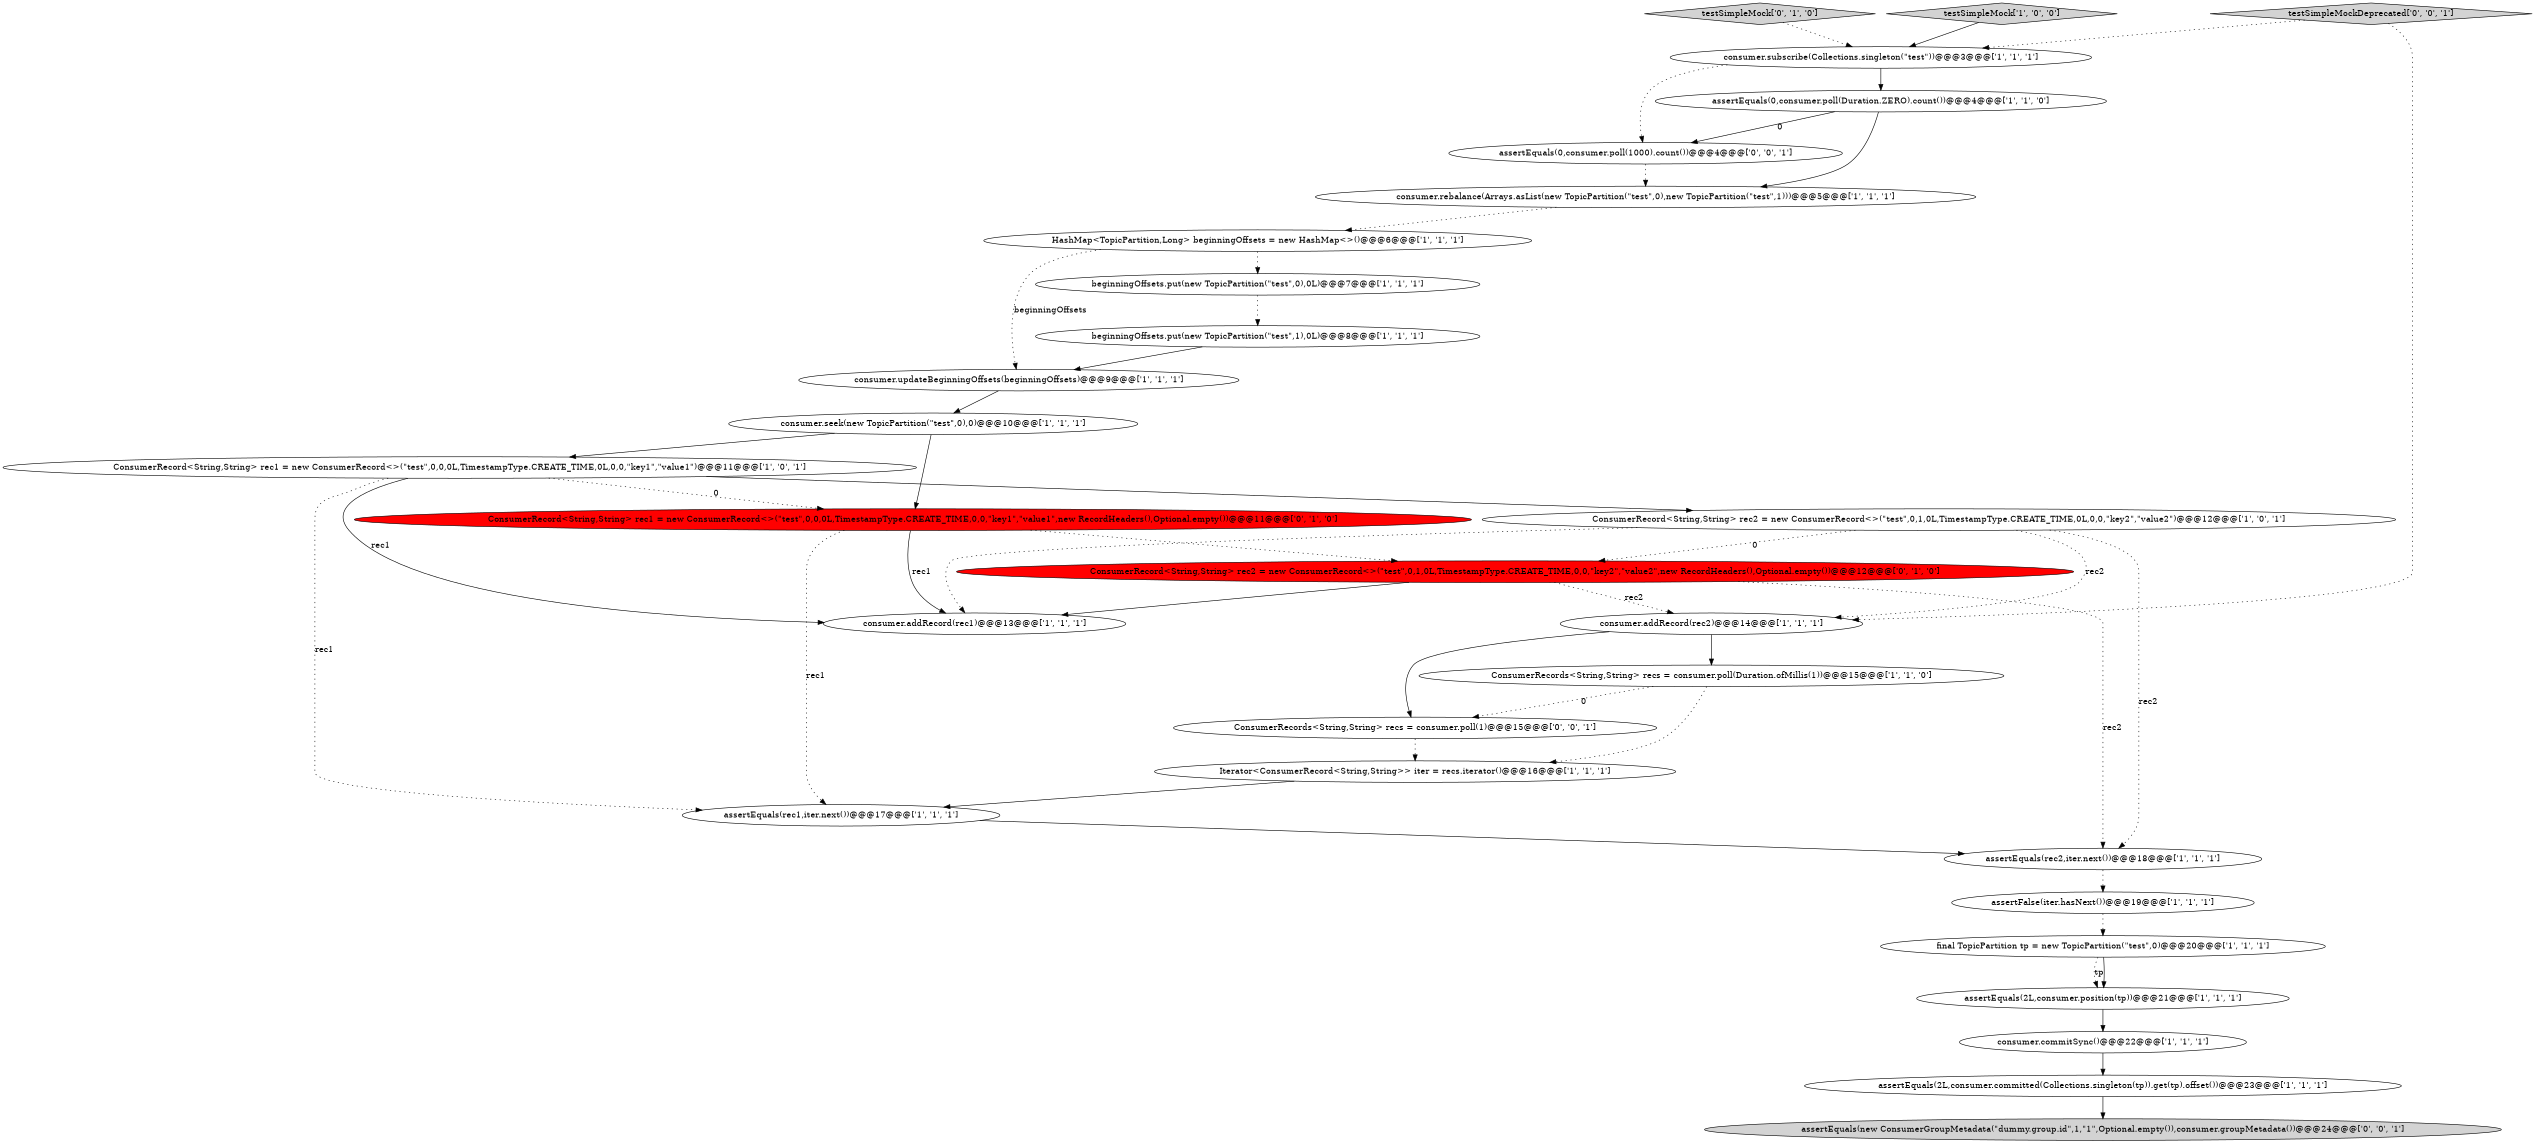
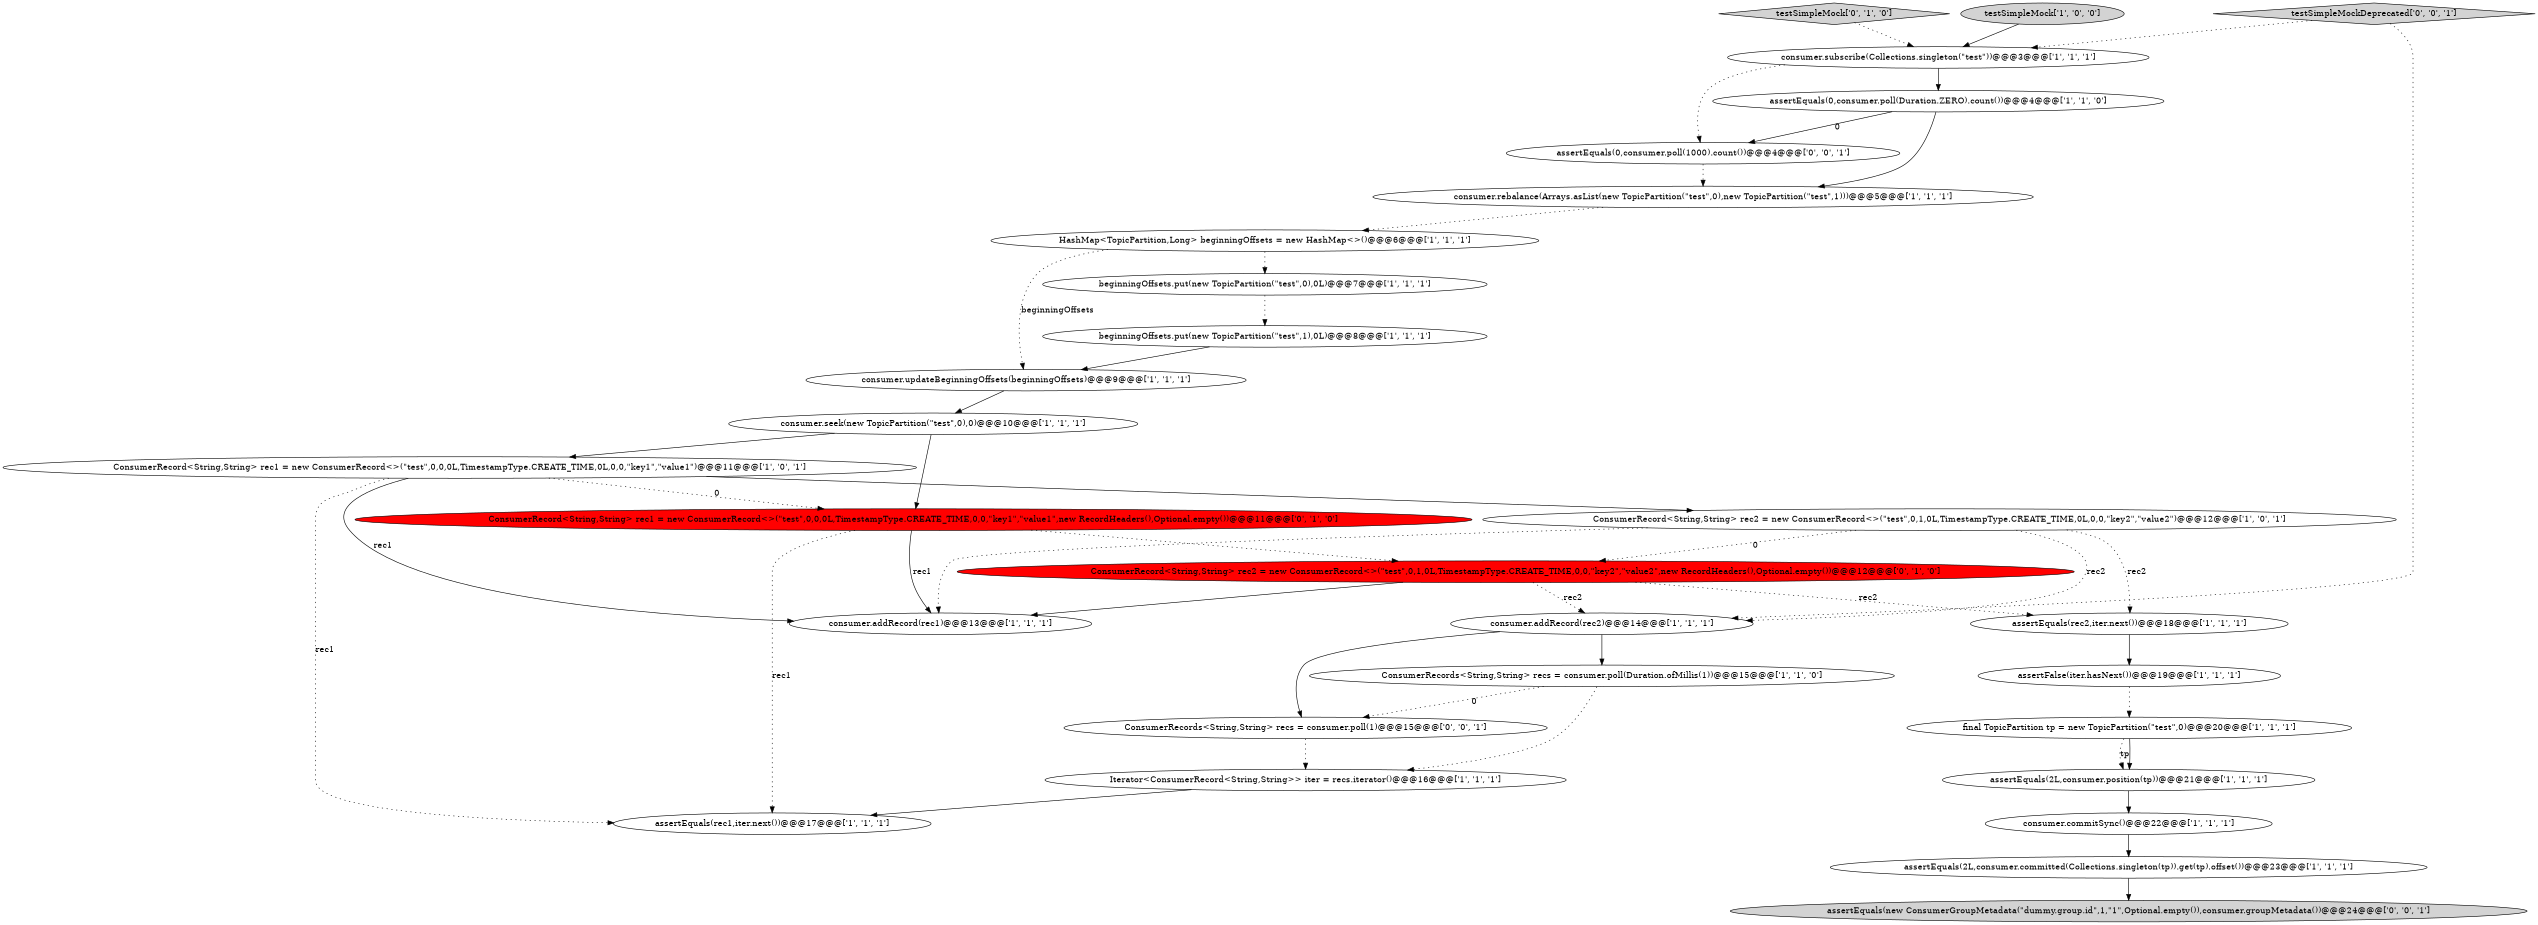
node "testSimpleMock['1', '0', '0']": shape diamond -> ellipse
edge "assertEquals(rec1,iter.next())@@@17@@@['1', '1', '1']" -> "assertEquals(rec2,iter.next())@@@18@@@['1', '1', '1']": removed
edge "assertEquals(rec2,iter.next())@@@18@@@['1', '1', '1']" -> "assertFalse(iter.hasNext())@@@19@@@['1', '1', '1']": style dotted -> solid
